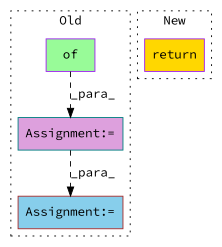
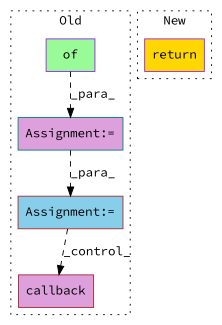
node "callback": added
